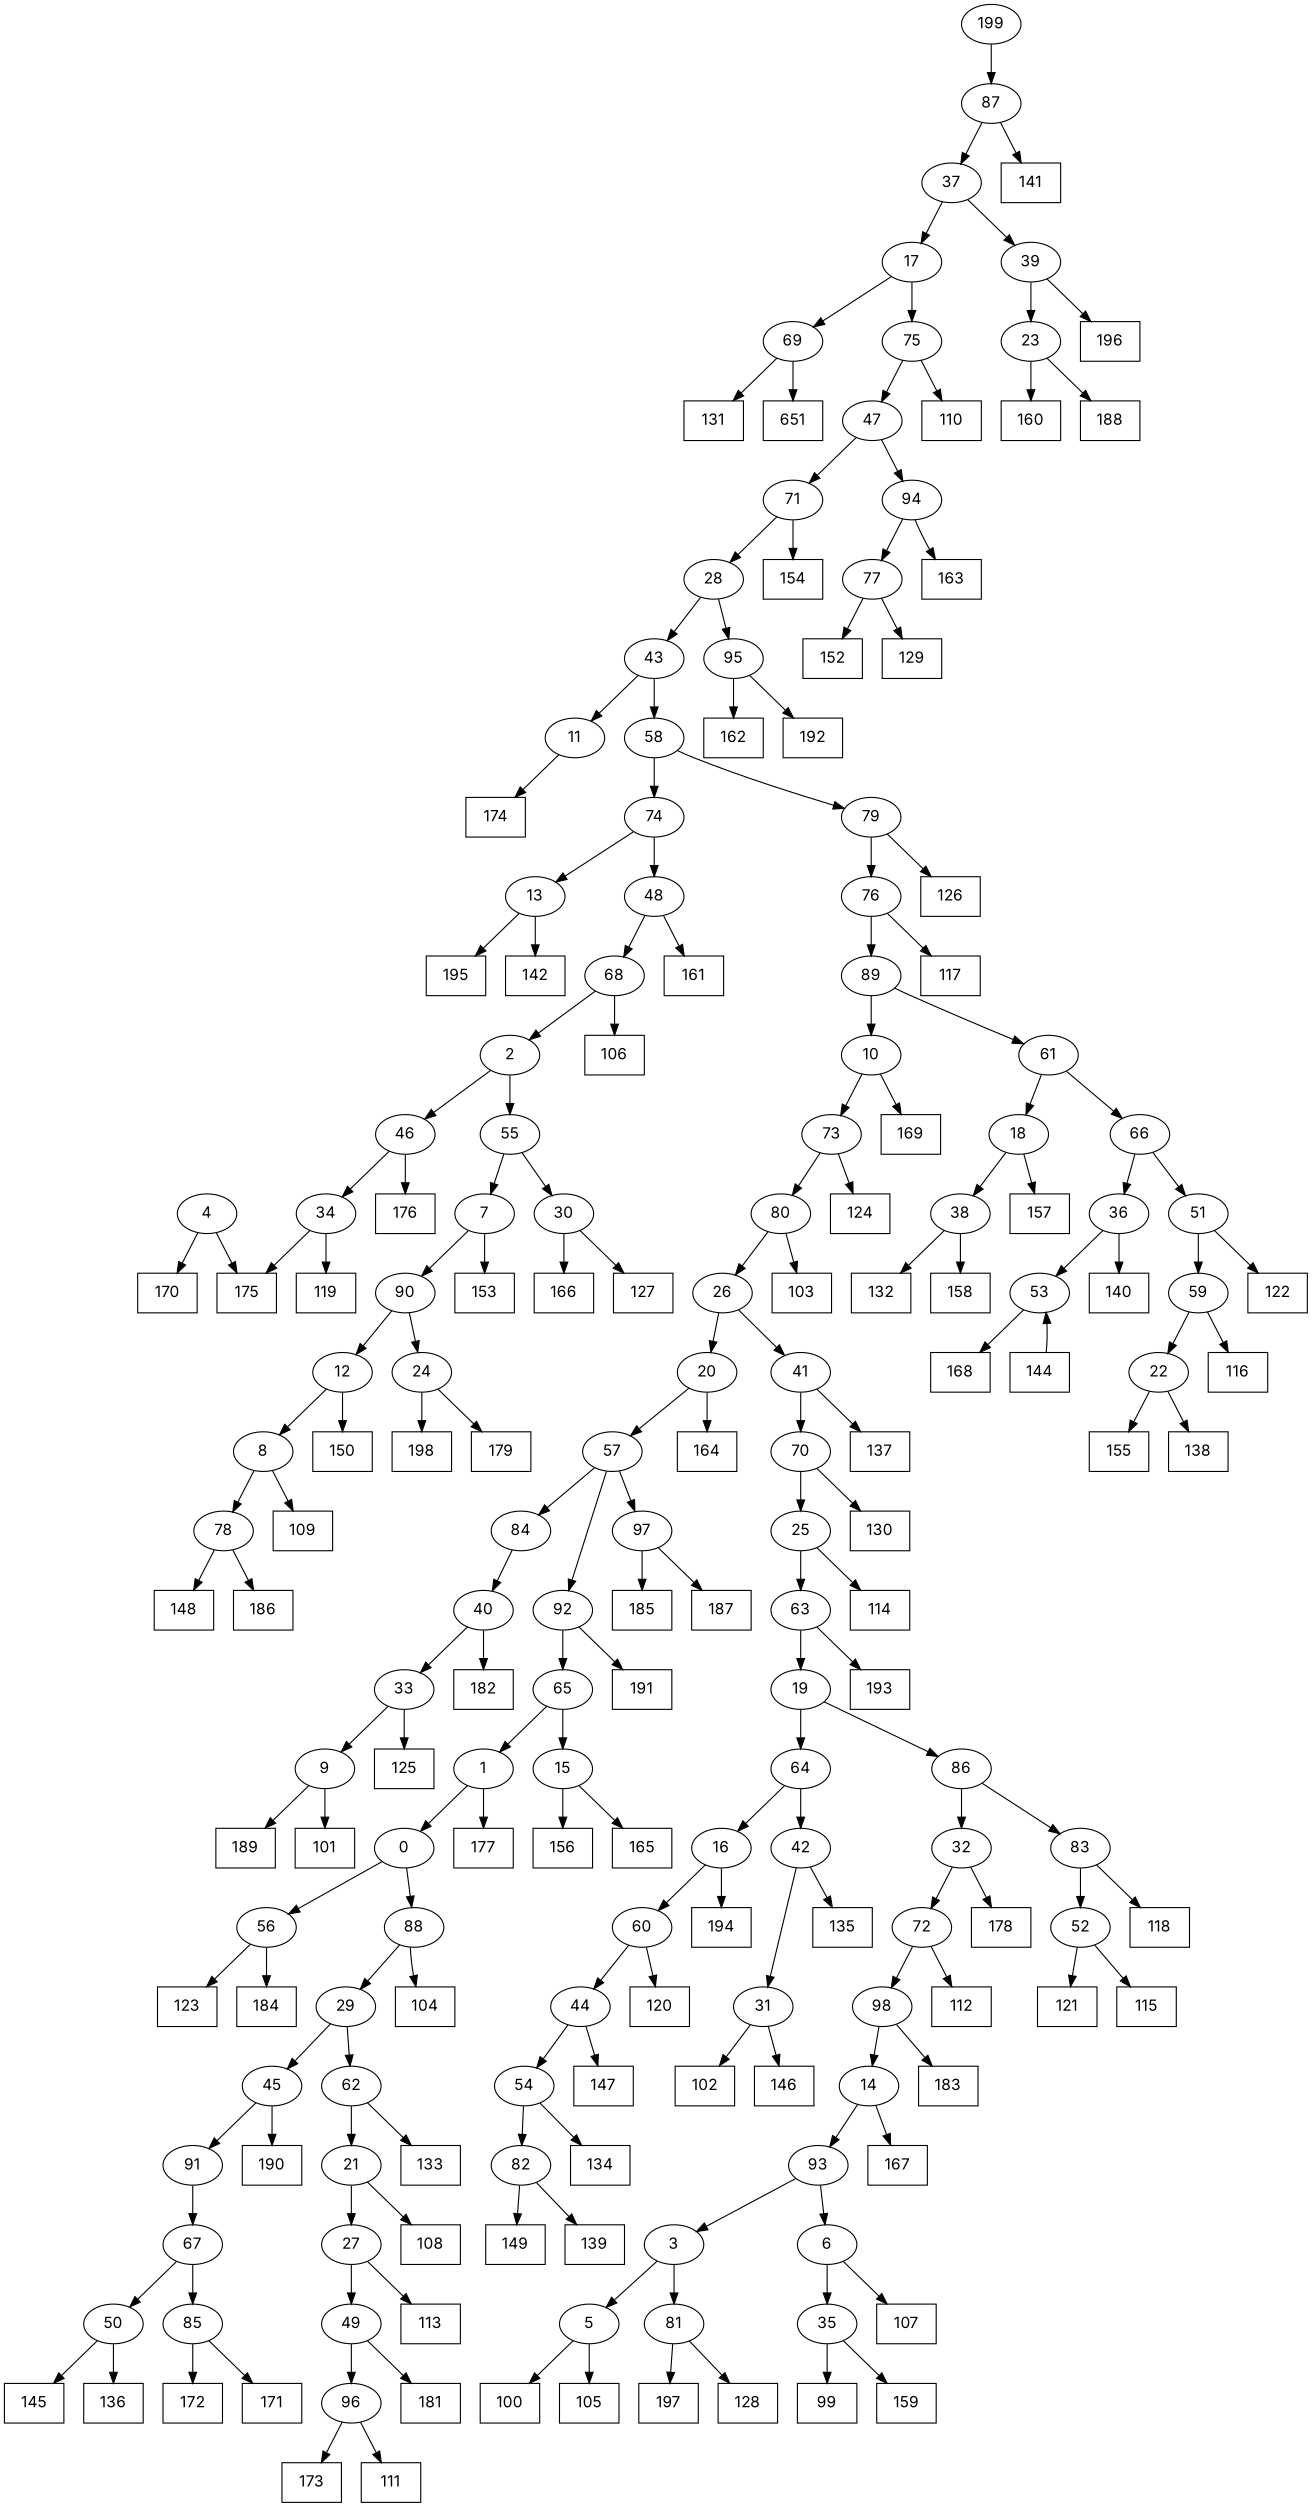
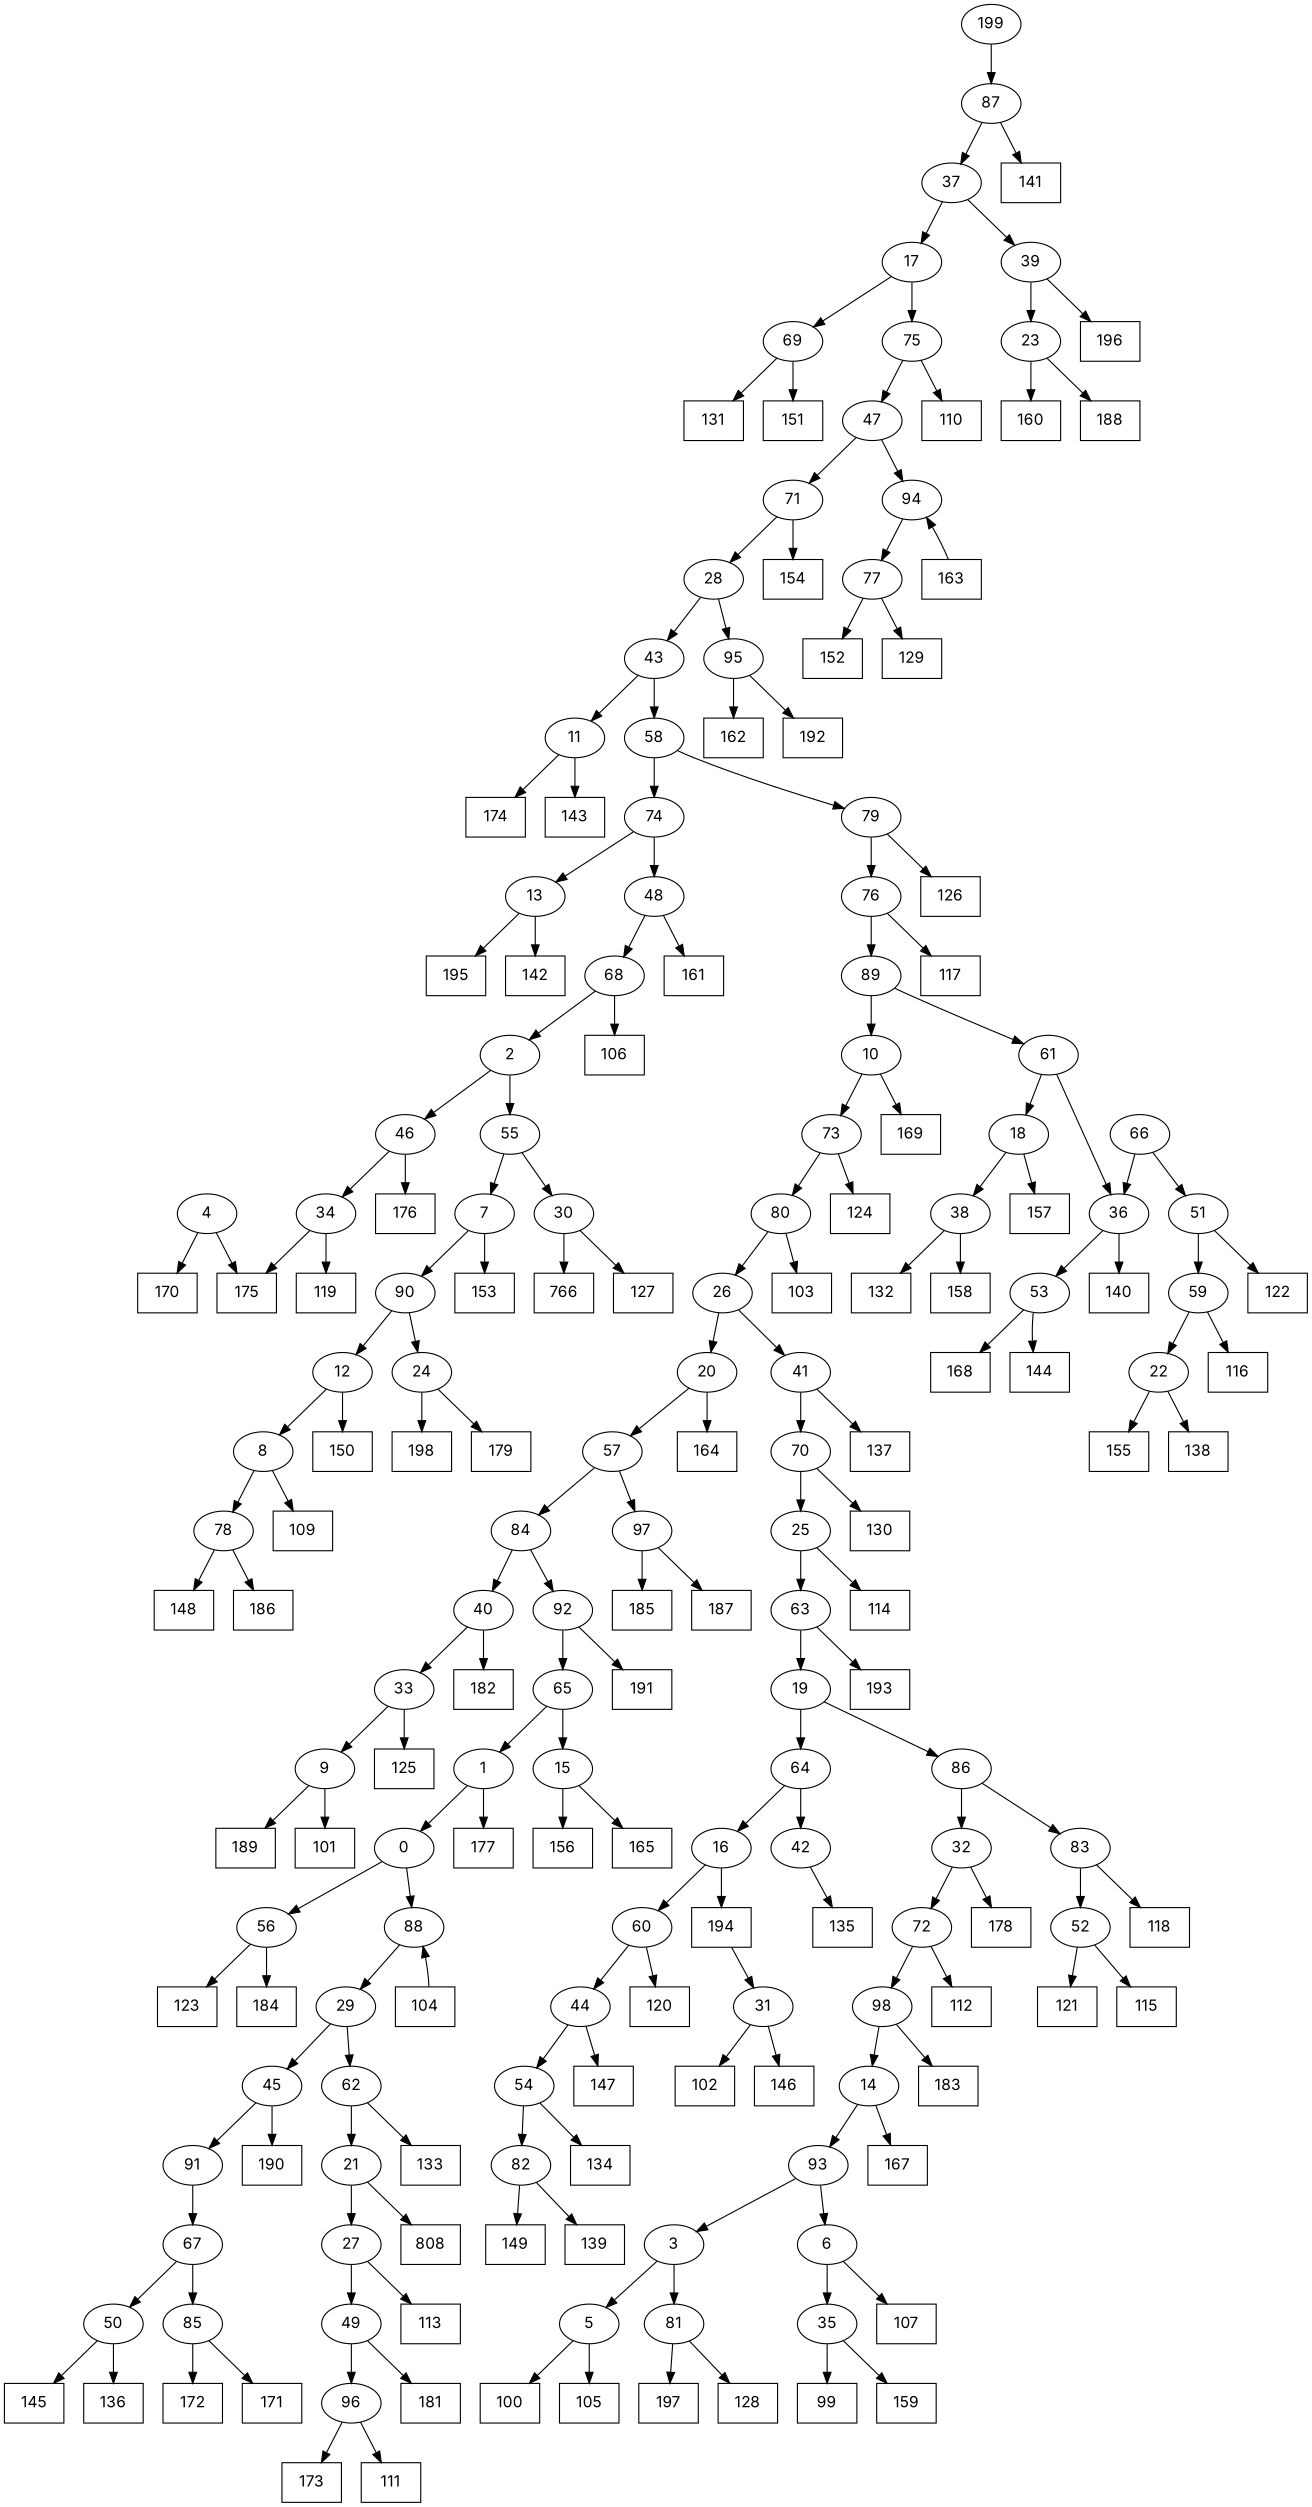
node "651": label "651" -> "151"
edge "94" -> "163": reversed
node "143": added
edge "61" -> "66": now "61" -> "36"
node "166": label "166" -> "766"
edge "144" -> "53": reversed
edge "57" -> "92": now "84" -> "92"
edge "42" -> "31": now "194" -> "31"
edge "88" -> "104": reversed
node "108": label "108" -> "808"
